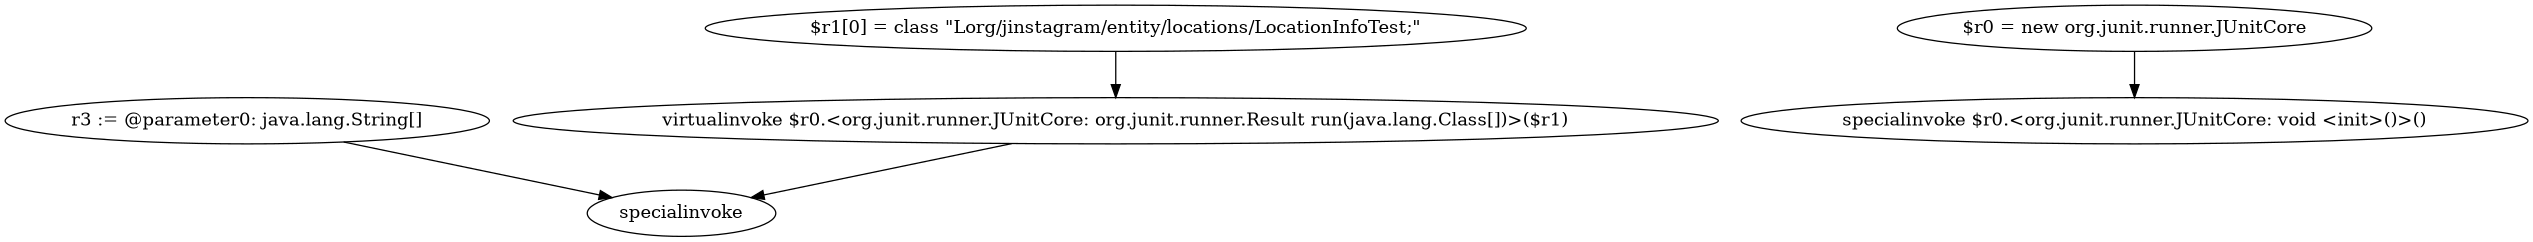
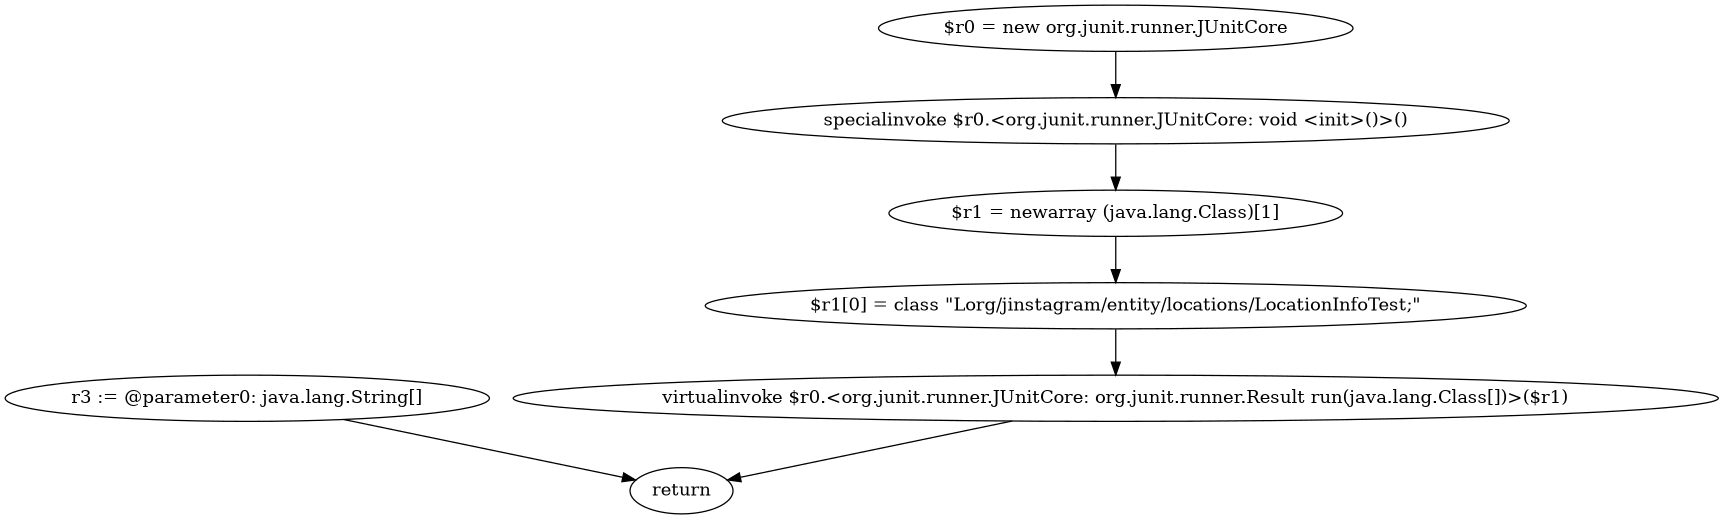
node "specialinvoke": label "specialinvoke" -> "return"
node "$r1 = newarray (java.lang.Class)[1]": added
